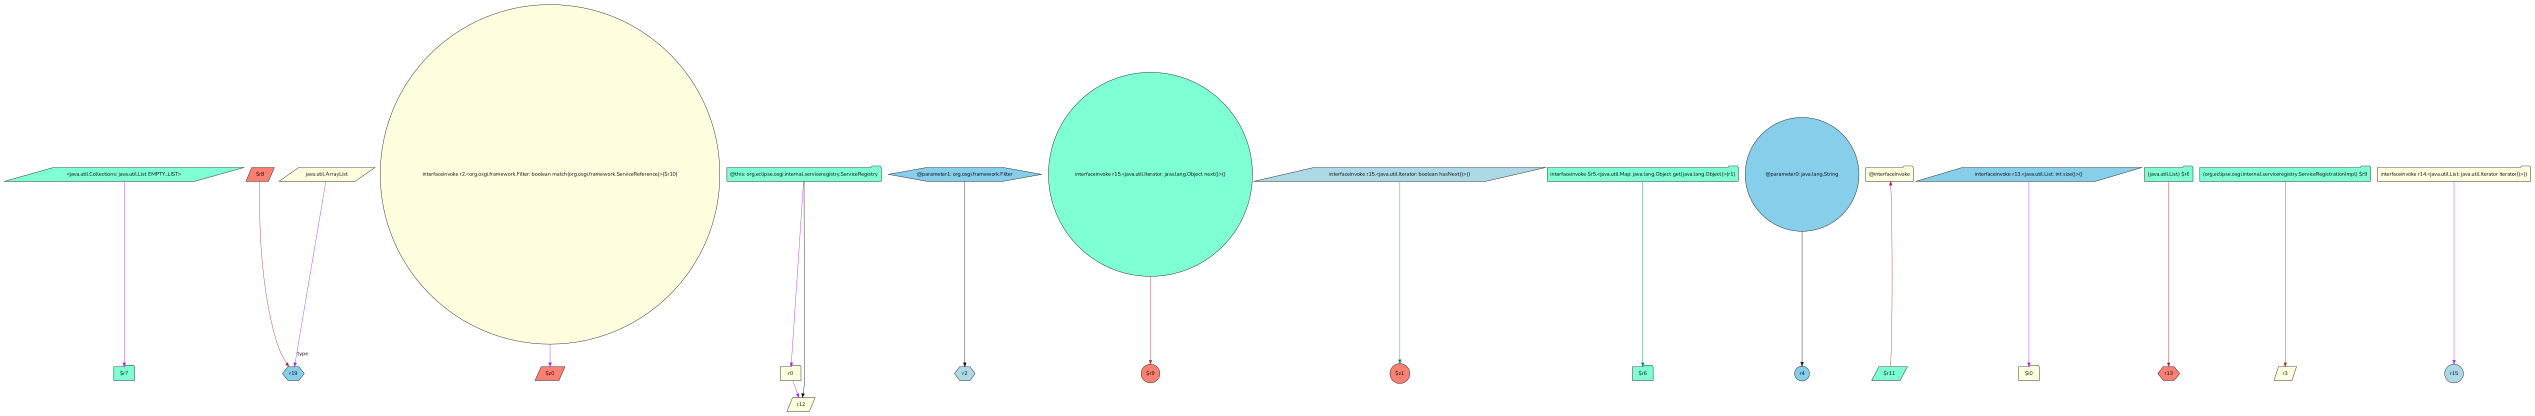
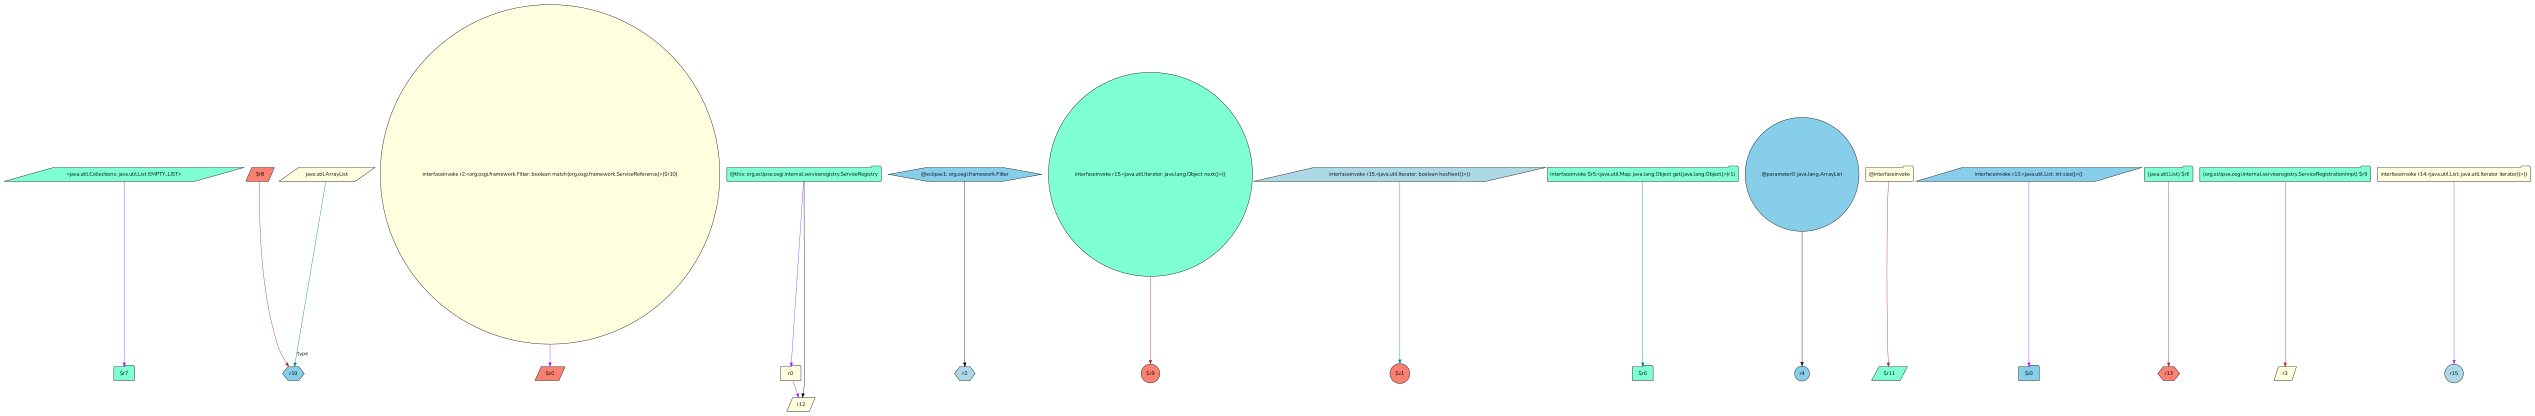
node "@parameter1: org.osgi.framework.Filter": label "@parameter1: org.osgi.framework.Filter" -> "@eclipse1: org.osgi.framework.Filter"
node "@parameter0: java.lang.String": label "@parameter0: java.lang.String" -> "@parameter0: java.lang.ArrayList"
edge "java.util.ArrayList" -> "r19": color purple -> teal
edge "$r11" -> "@interfaceinvoke": reversed
node "$i0": fillcolor lightyellow -> skyblue
